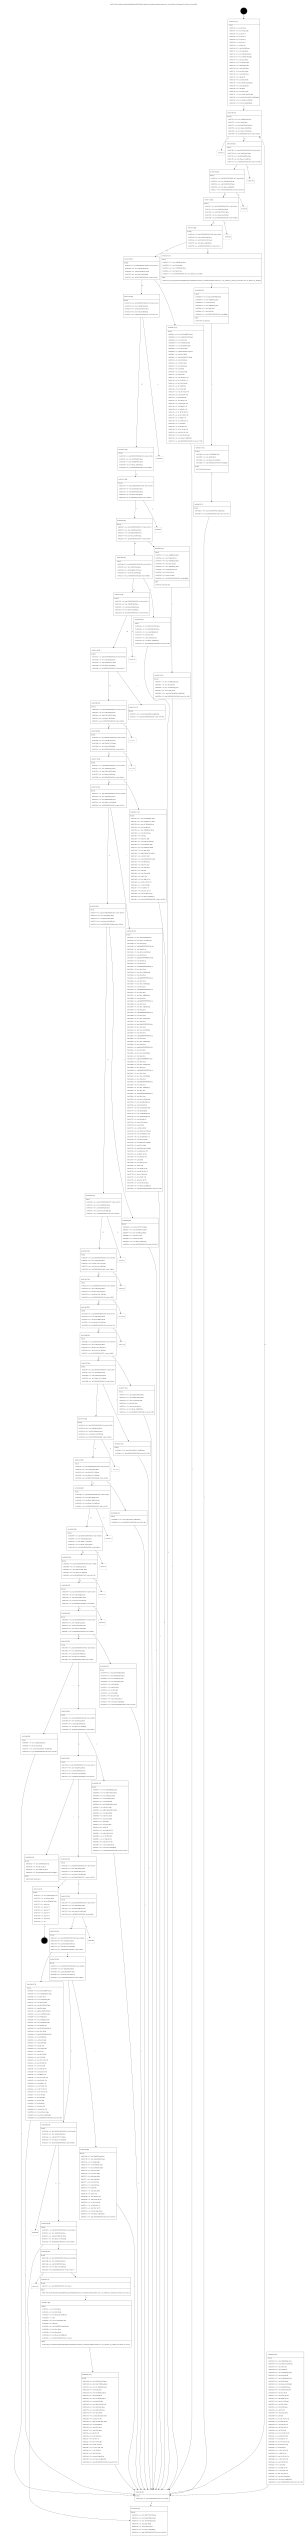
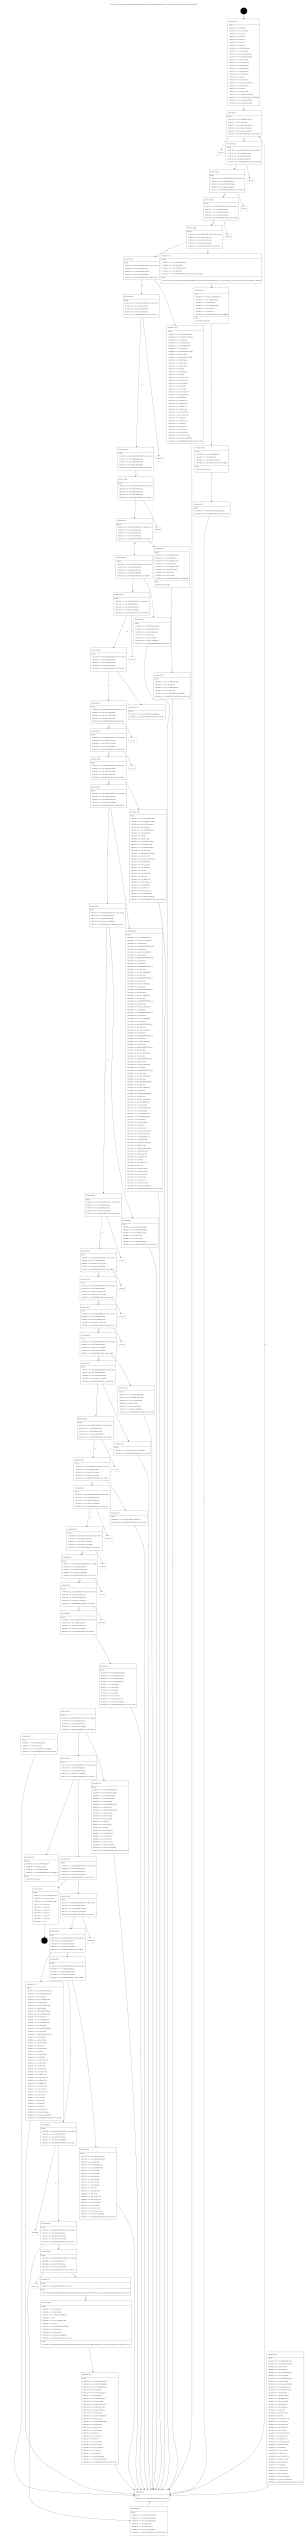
node "0x4024d7 [28]": removed
edge "0x4032d0 [5]" -> "0x402929 [30]": reversed
